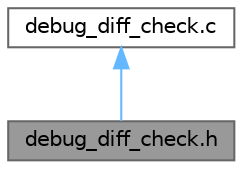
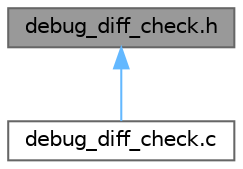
edge "debug_diff_check.h" -> "debug_diff_check.c": reversed
